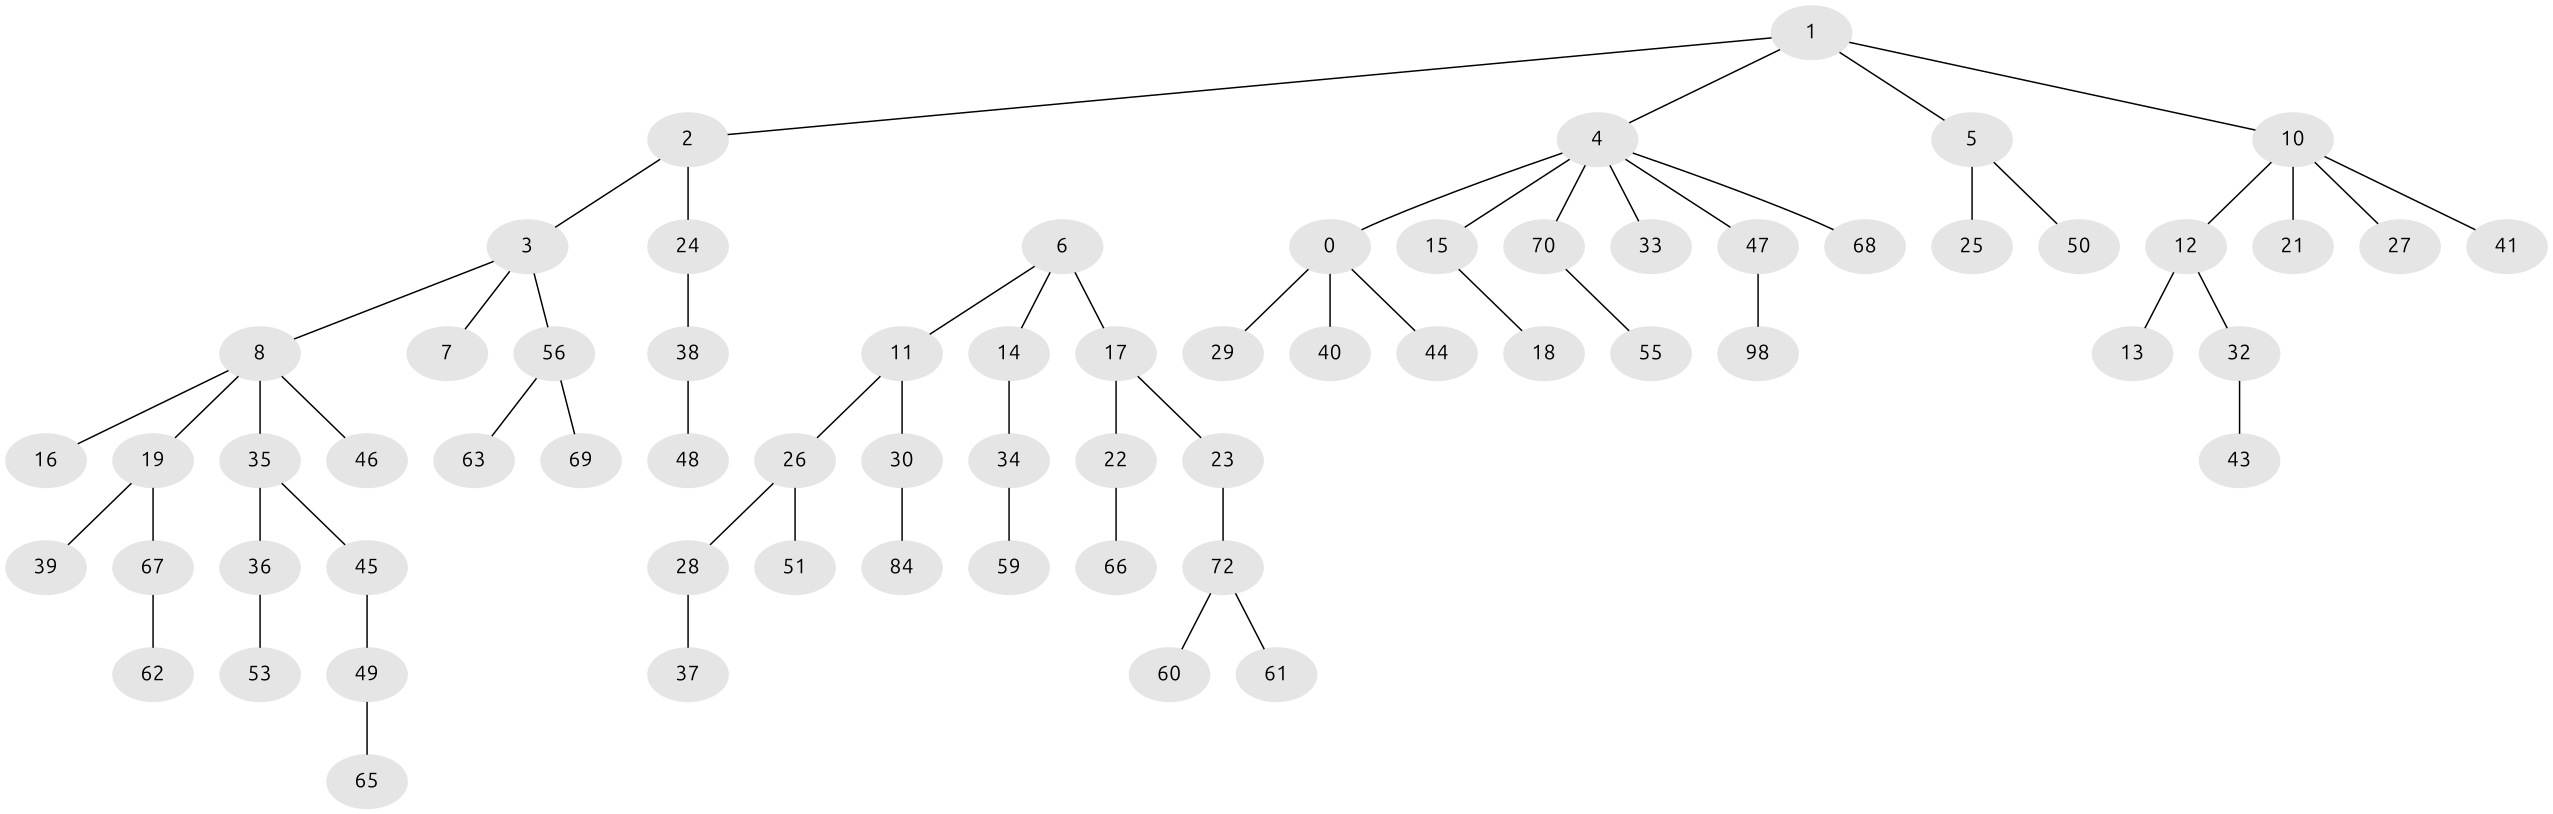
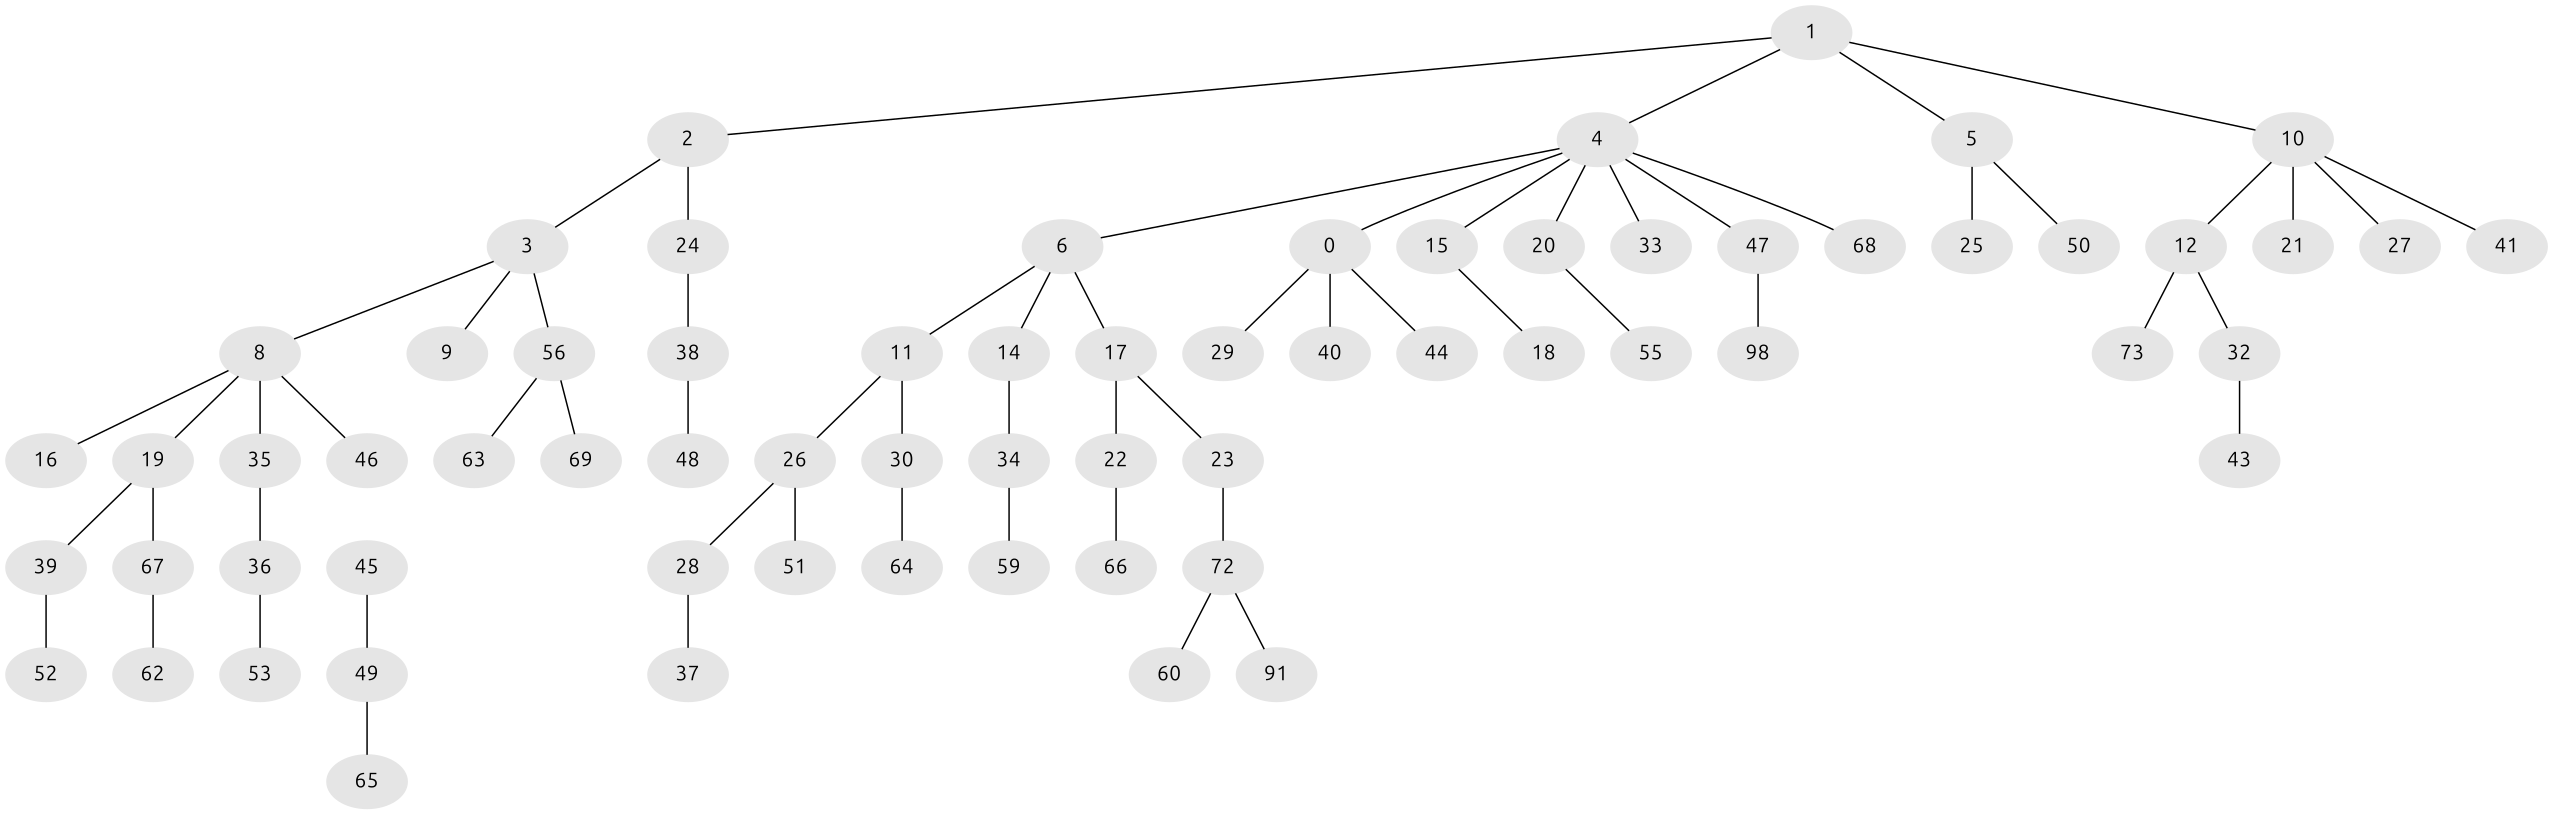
edge "4" -- "6": added
node "70": label "70" -> "20"
node "7": label "7" -> "9"
node "13": label "13" -> "73"
edge "35" -- "45": removed
node "84": label "84" -> "64"
node "52": added
node "61": label "61" -> "91"
